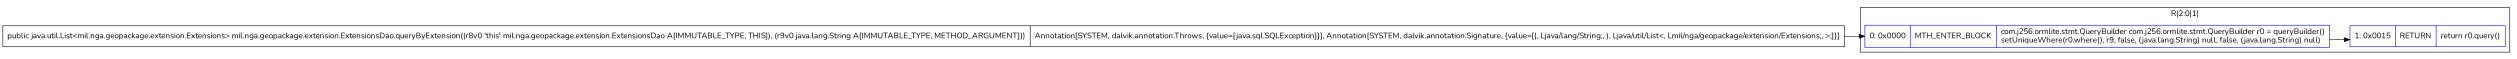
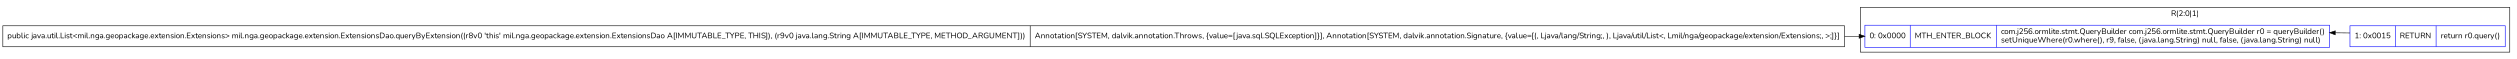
edge "0: 0x0000" -> "1: 0x0015": reversed
